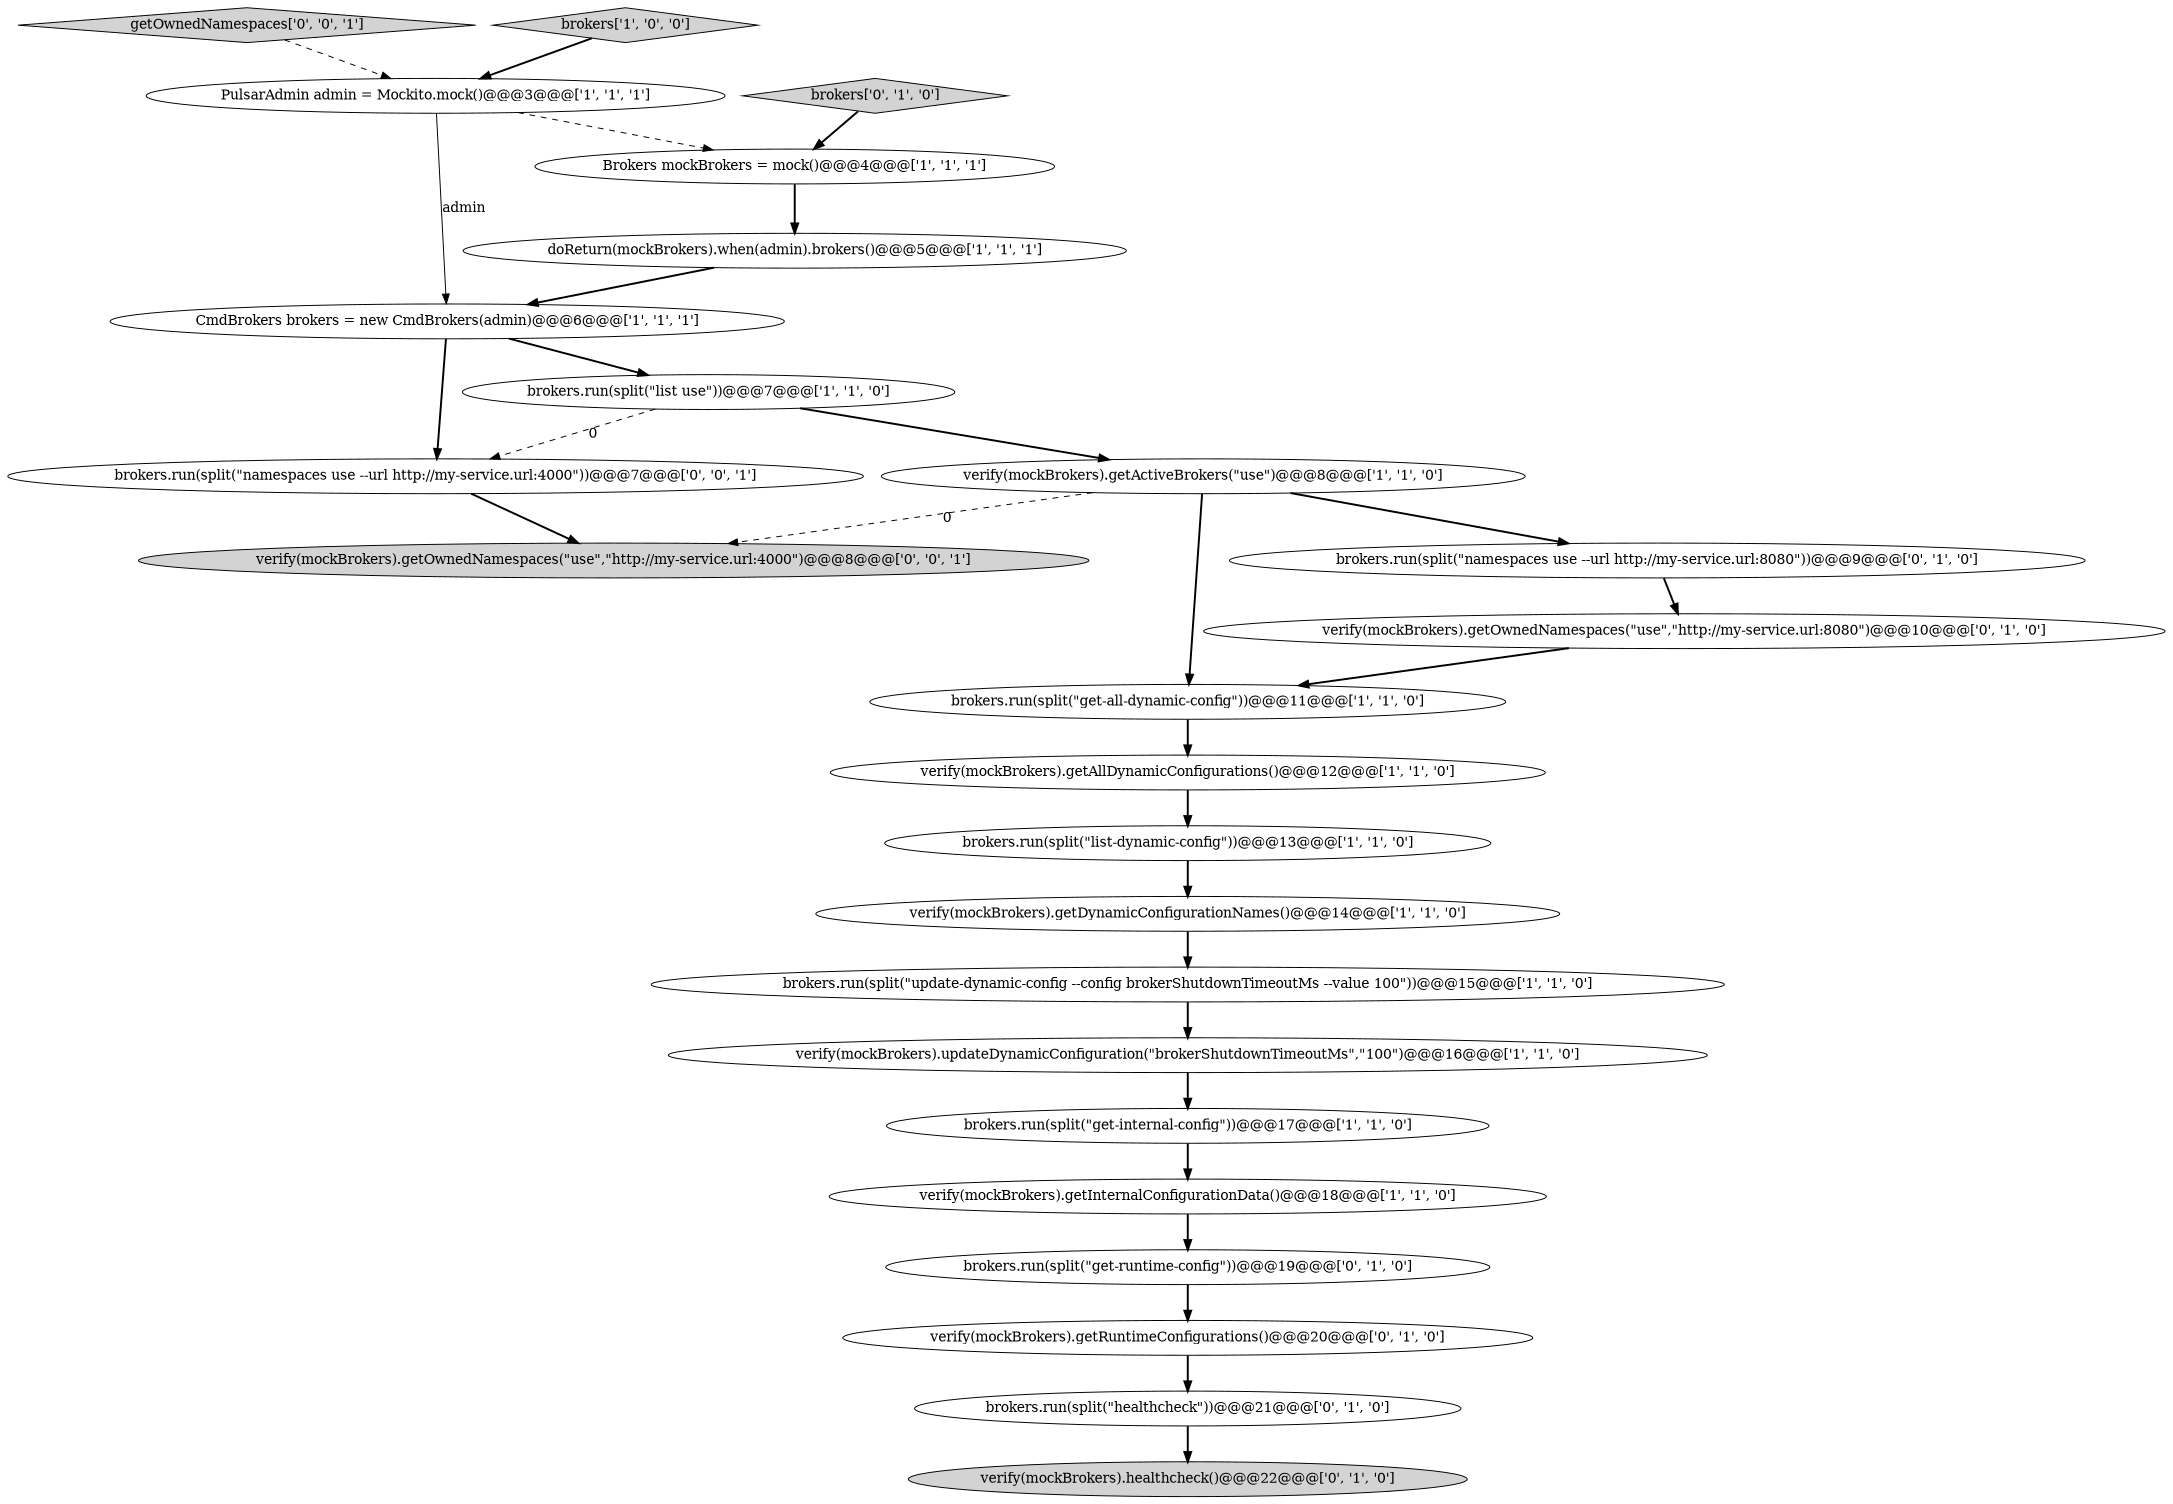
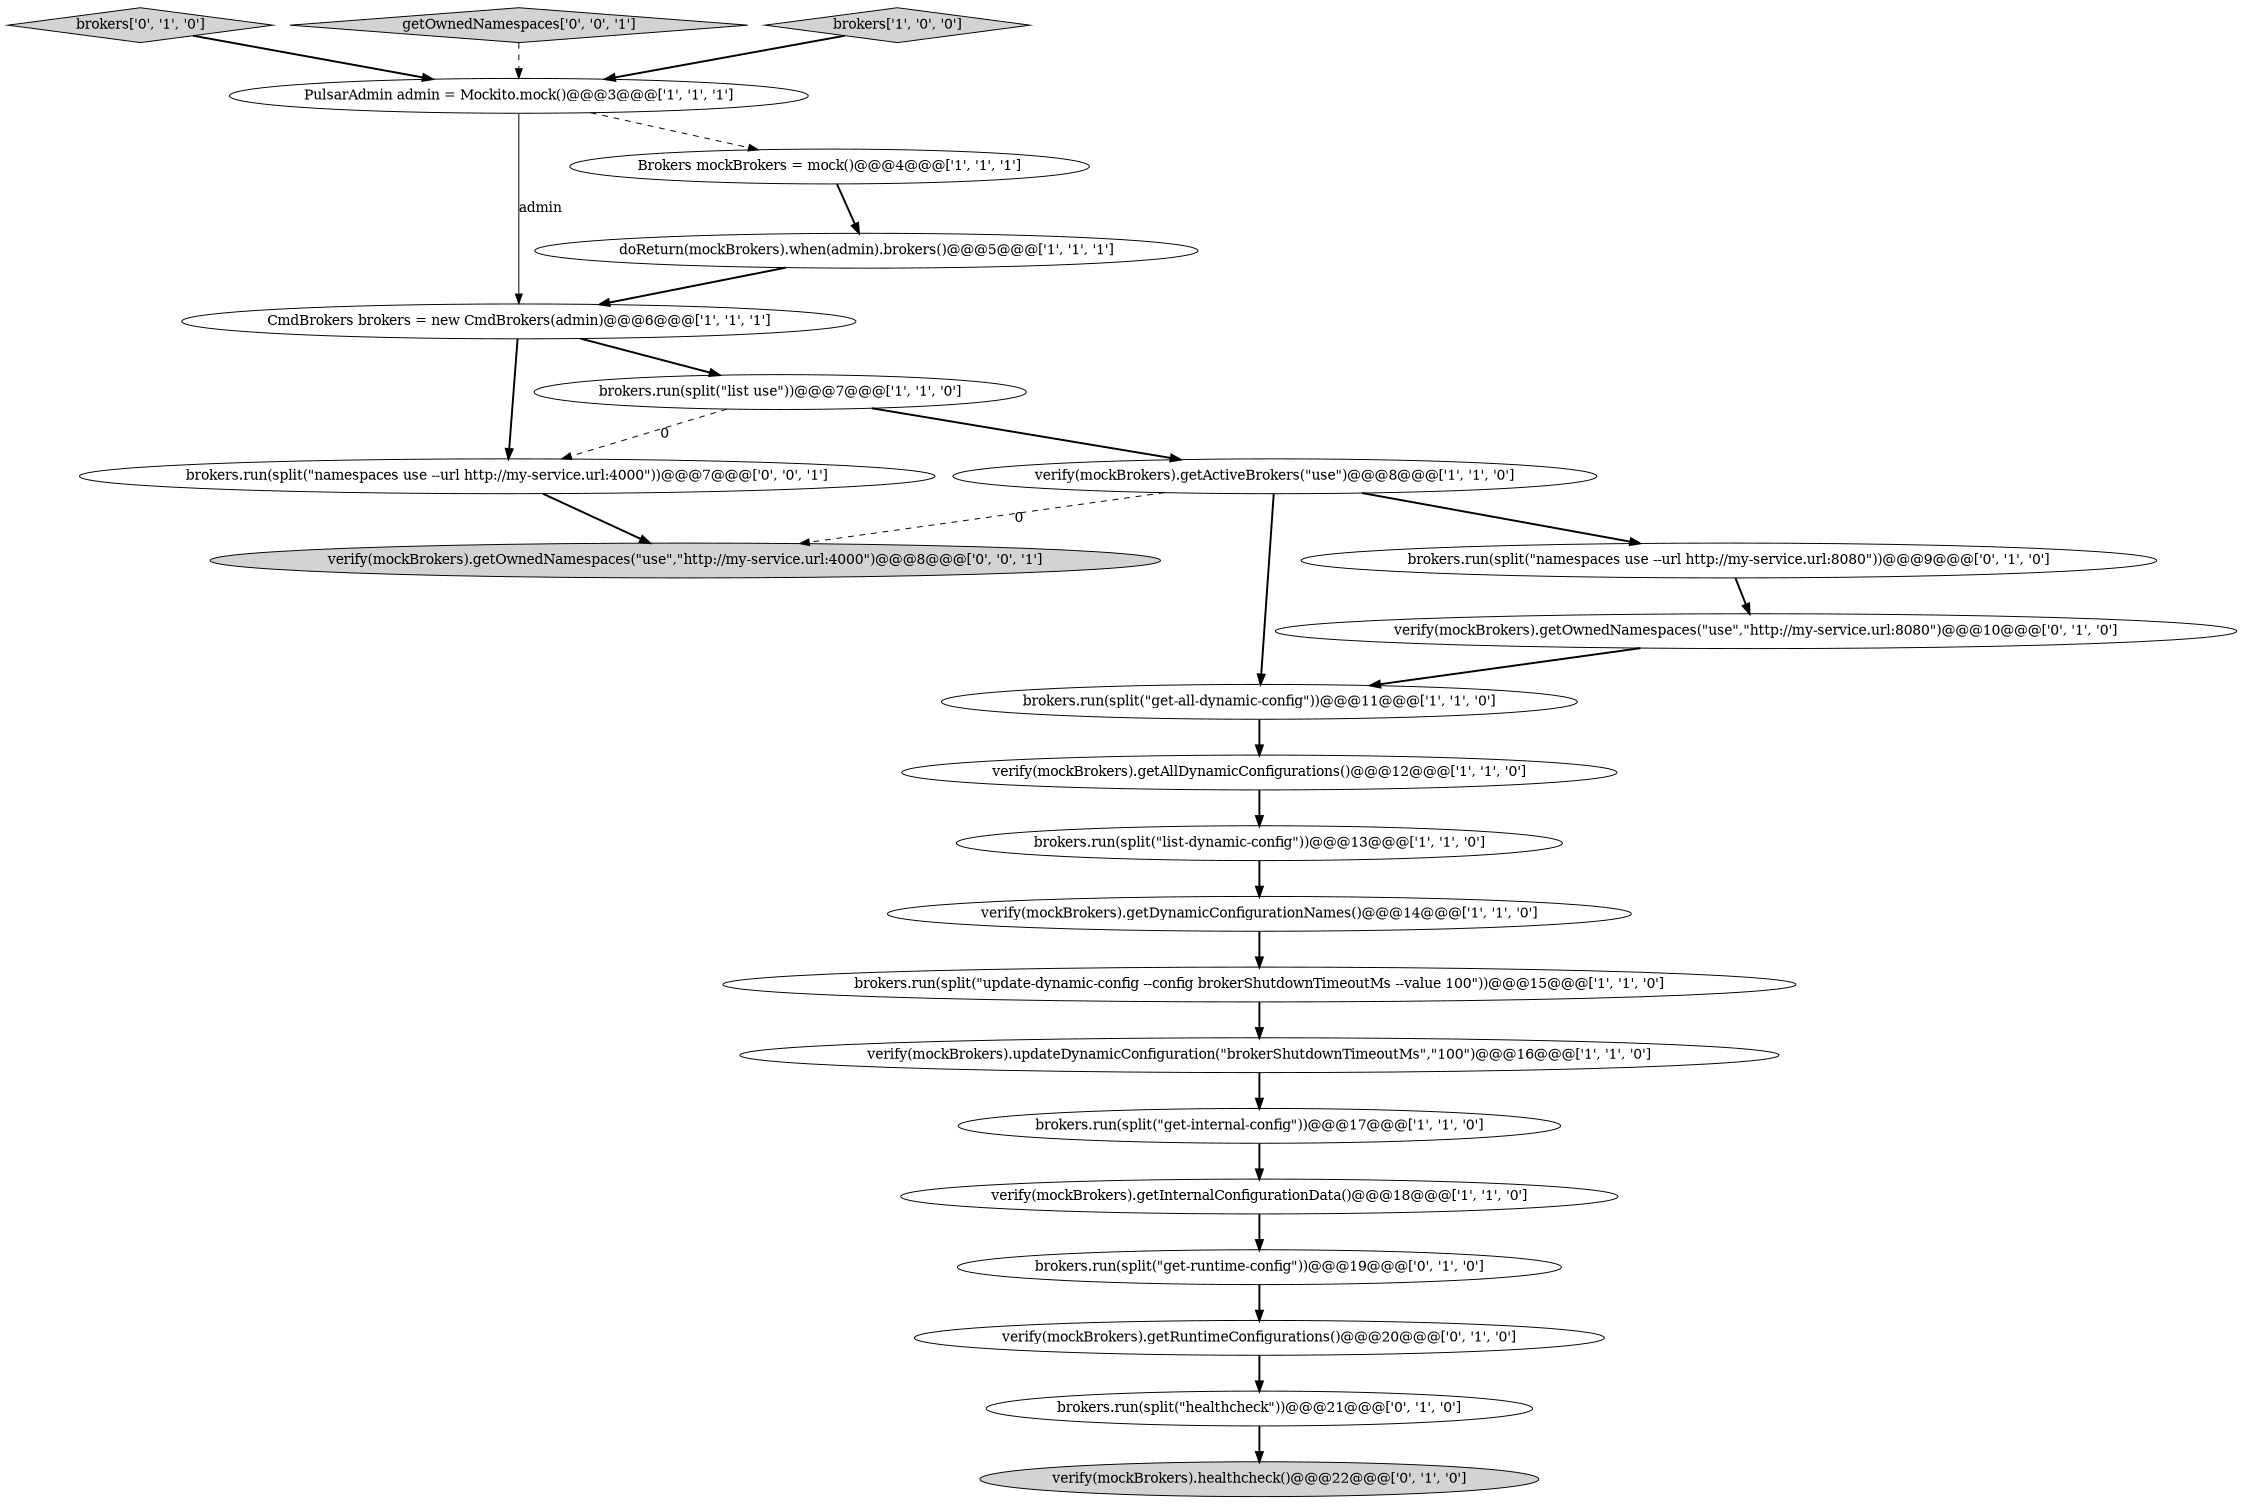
edge "brokers['0', '1', '0']" -> "Brokers mockBrokers = mock()@@@4@@@['1', '1', '1']": now "brokers['0', '1', '0']" -> "PulsarAdmin admin = Mockito.mock()@@@3@@@['1', '1', '1']"
